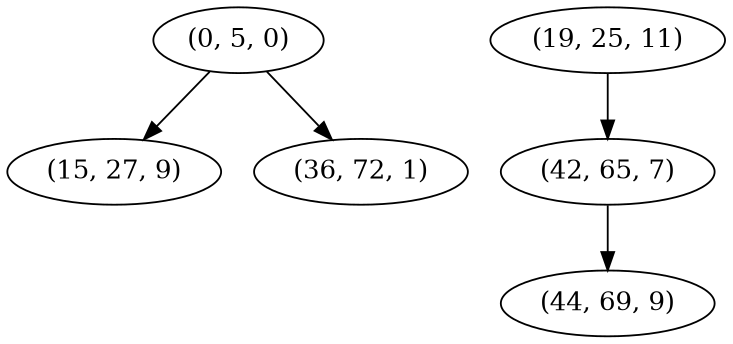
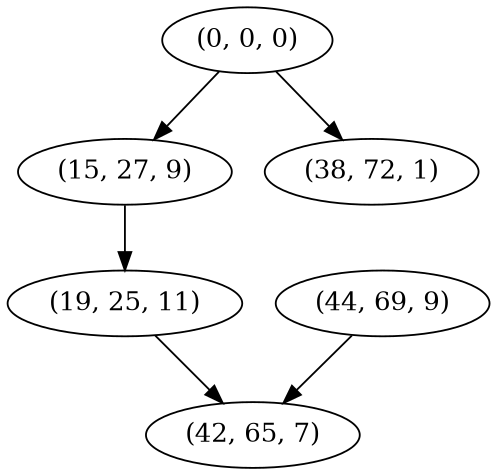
node "(0, 5, 0)": label "(0, 5, 0)" -> "(0, 0, 0)"
node "(36, 72, 1)": label "(36, 72, 1)" -> "(38, 72, 1)"
edge "(15, 27, 9)" -> "(19, 25, 11)": added
edge "(42, 65, 7)" -> "(44, 69, 9)": reversed
